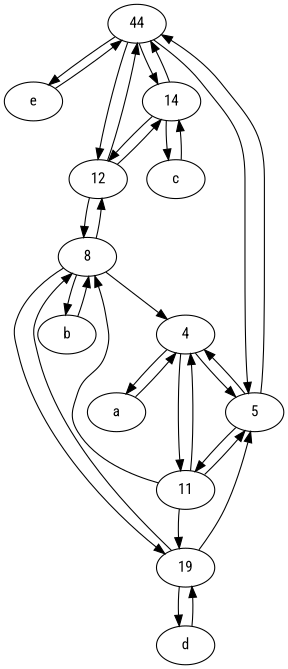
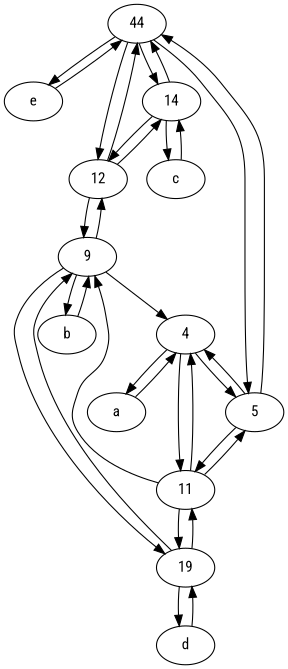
node "8": label "8" -> "9"
edge "19" -> "5": now "19" -> "11"
